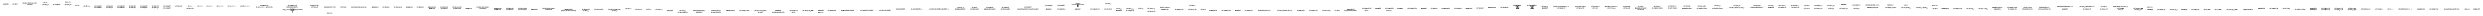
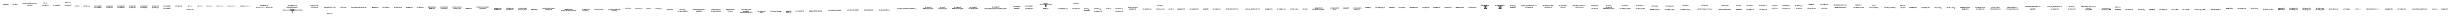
node "(<operator>.assignment,v19->timeout_next = STA_NULLFUNC)": removed
